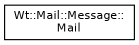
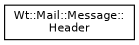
node "Wt::Mail::Message:: Mail": label "Wt::Mail::Message:: Mail" -> "Wt::Mail::Message:: Header"
